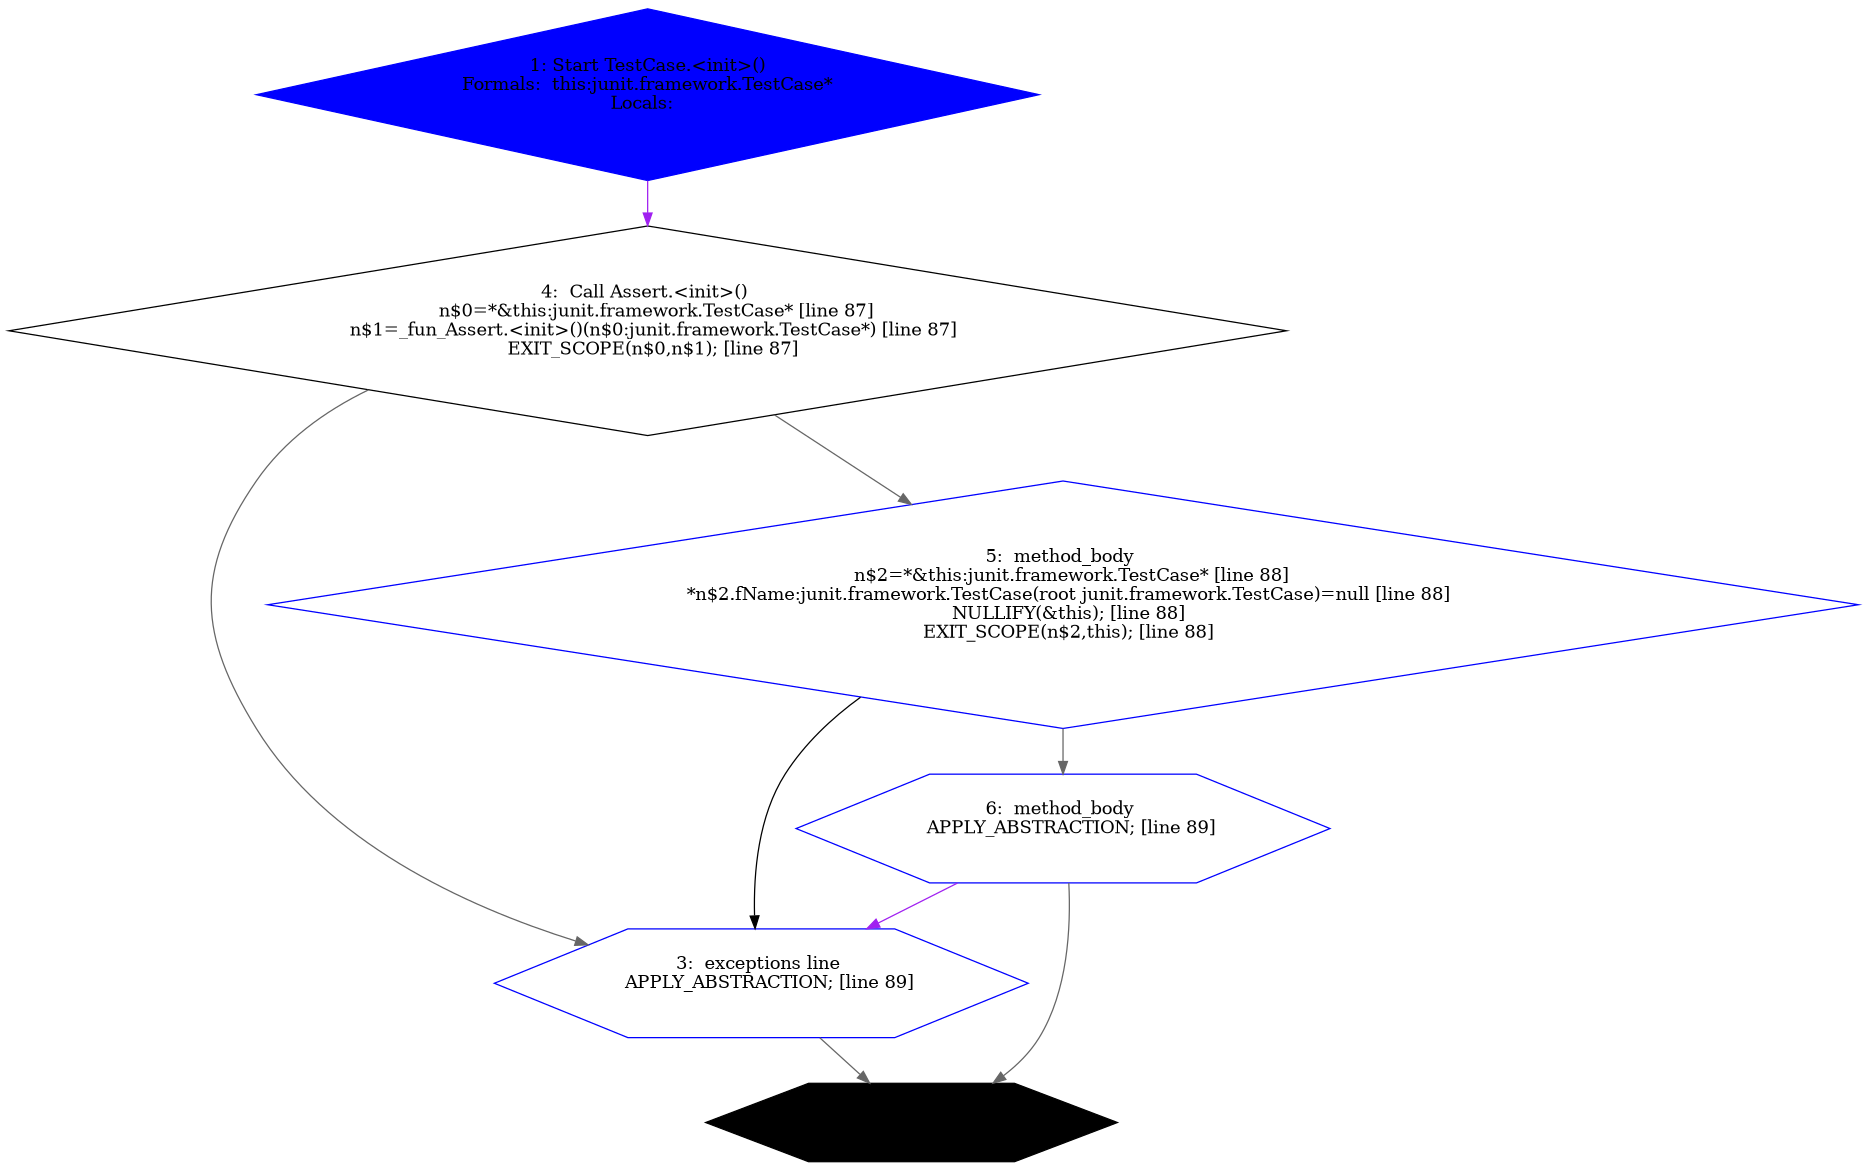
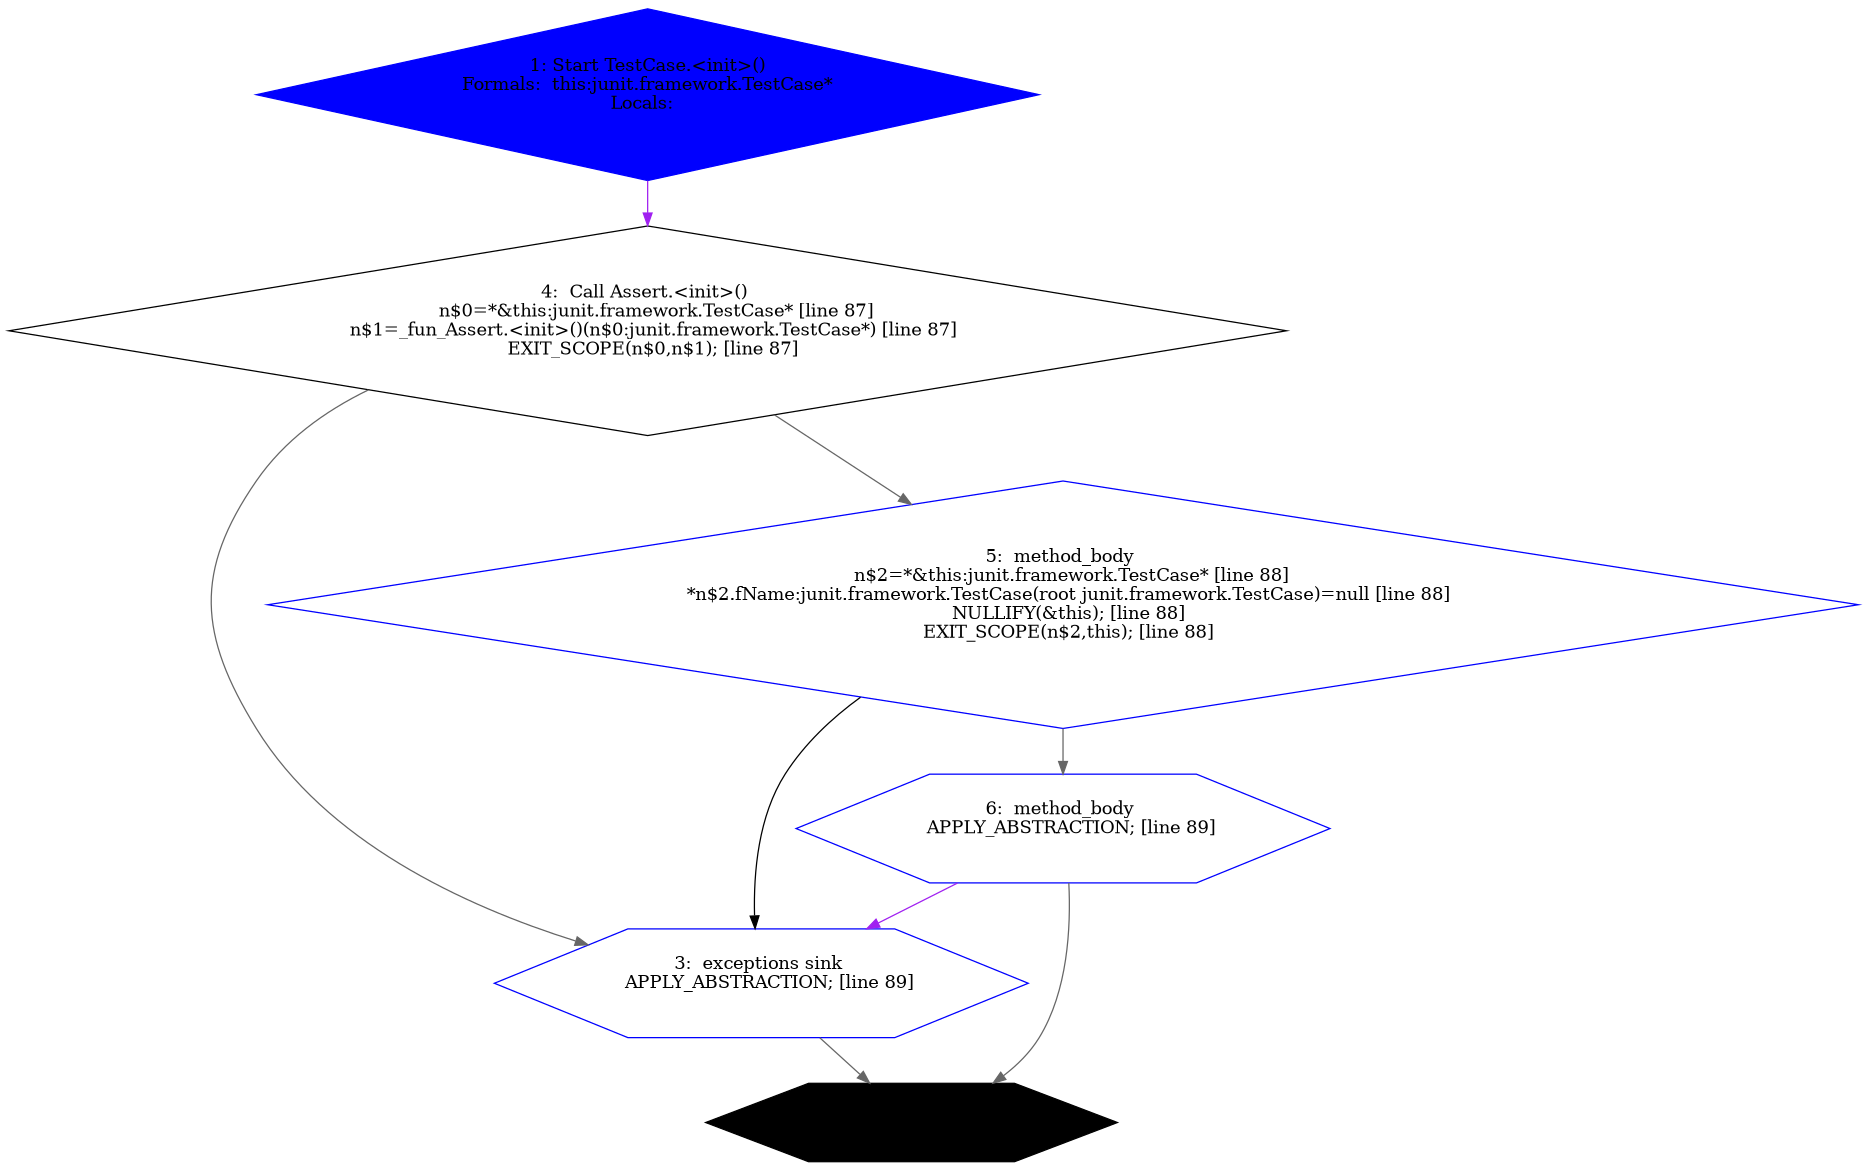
node "3:  exceptions line APPLY_ABSTRACTION; [line 89]": label "3:  exceptions line APPLY_ABSTRACTION; [line 89]" -> "3:  exceptions sink APPLY_ABSTRACTION; [line 89]"
